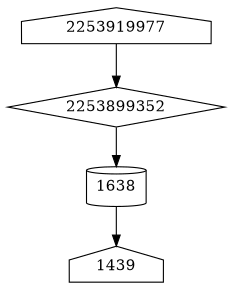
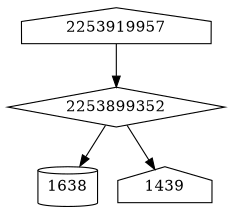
node "2253919977": label "2253919977" -> "2253919957"
edge "1638" -> "1439": now "2253899352" -> "1439"
